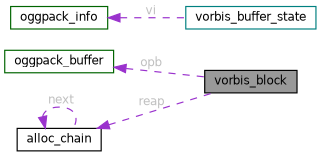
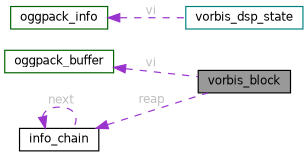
node "vorbis_buffer_state": label "vorbis_buffer_state" -> "vorbis_dsp_state"
edge "vorbis_block" -> "oggpack_buffer": label " opb" -> " vi"
node "alloc_chain": label "alloc_chain" -> "info_chain"
